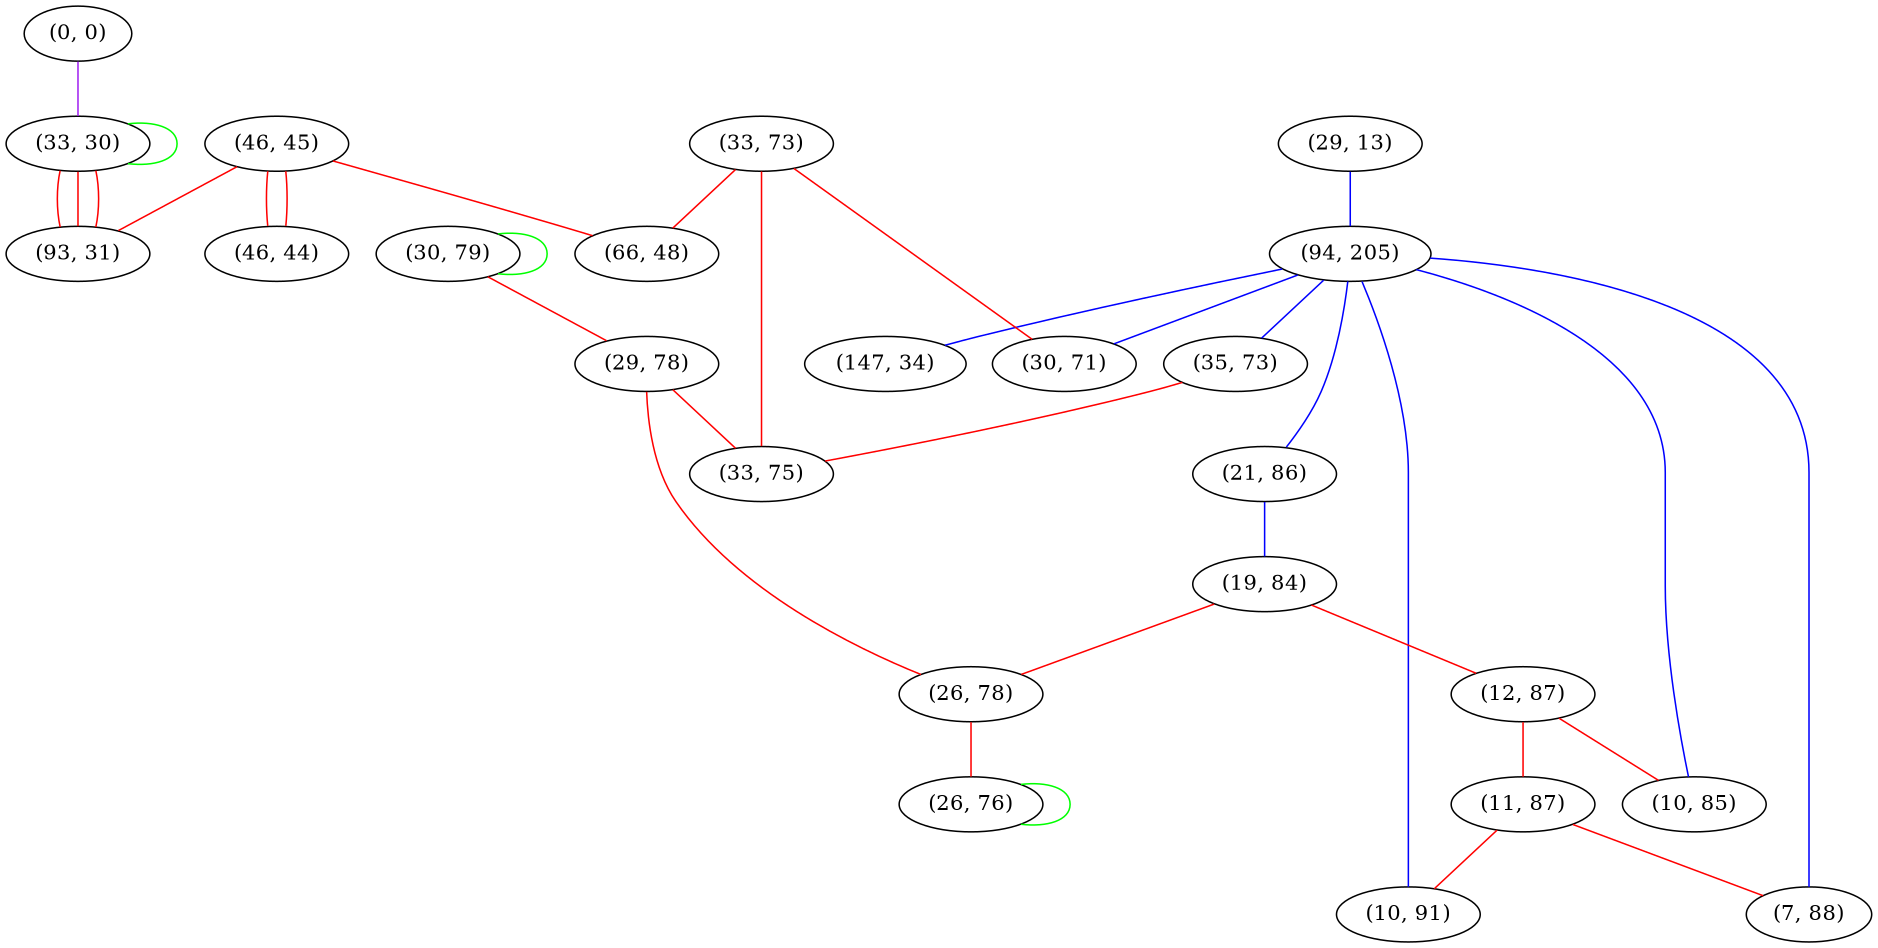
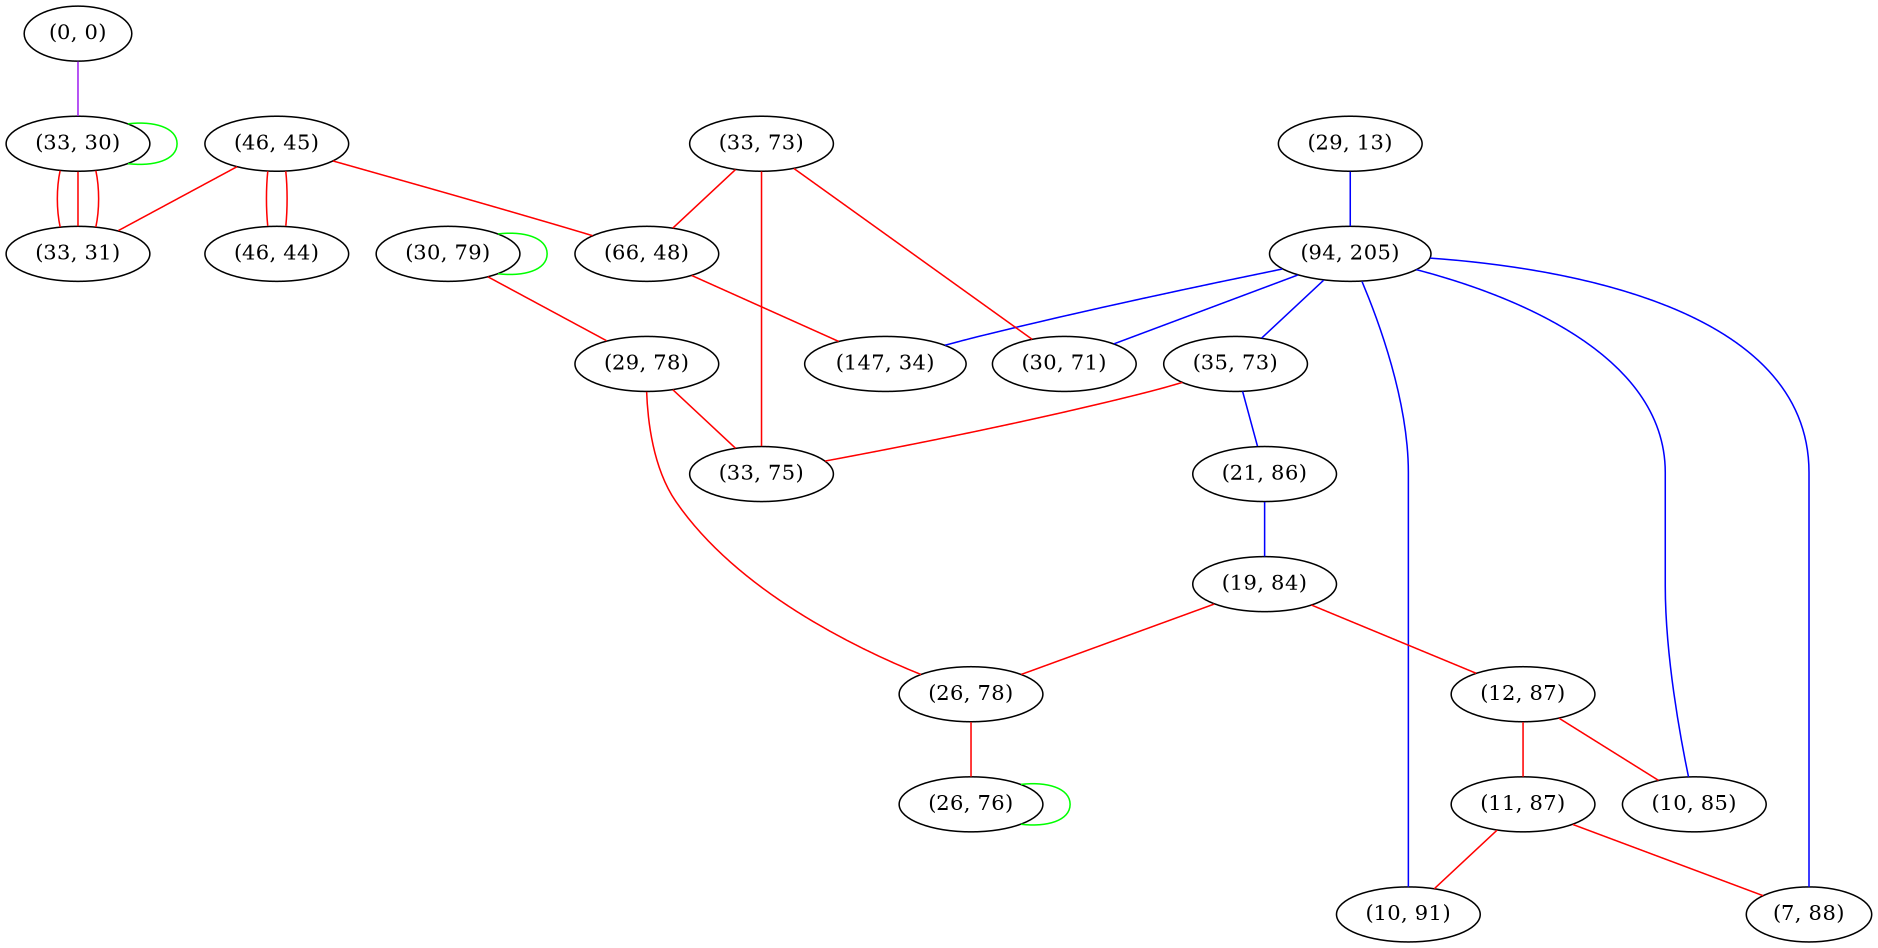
node "(93, 31)": label "(93, 31)" -> "(33, 31)"
edge "(66, 48)" -- "(147, 34)": added
edge "(94, 205)" -- "(21, 86)": now "(35, 73)" -- "(21, 86)"
